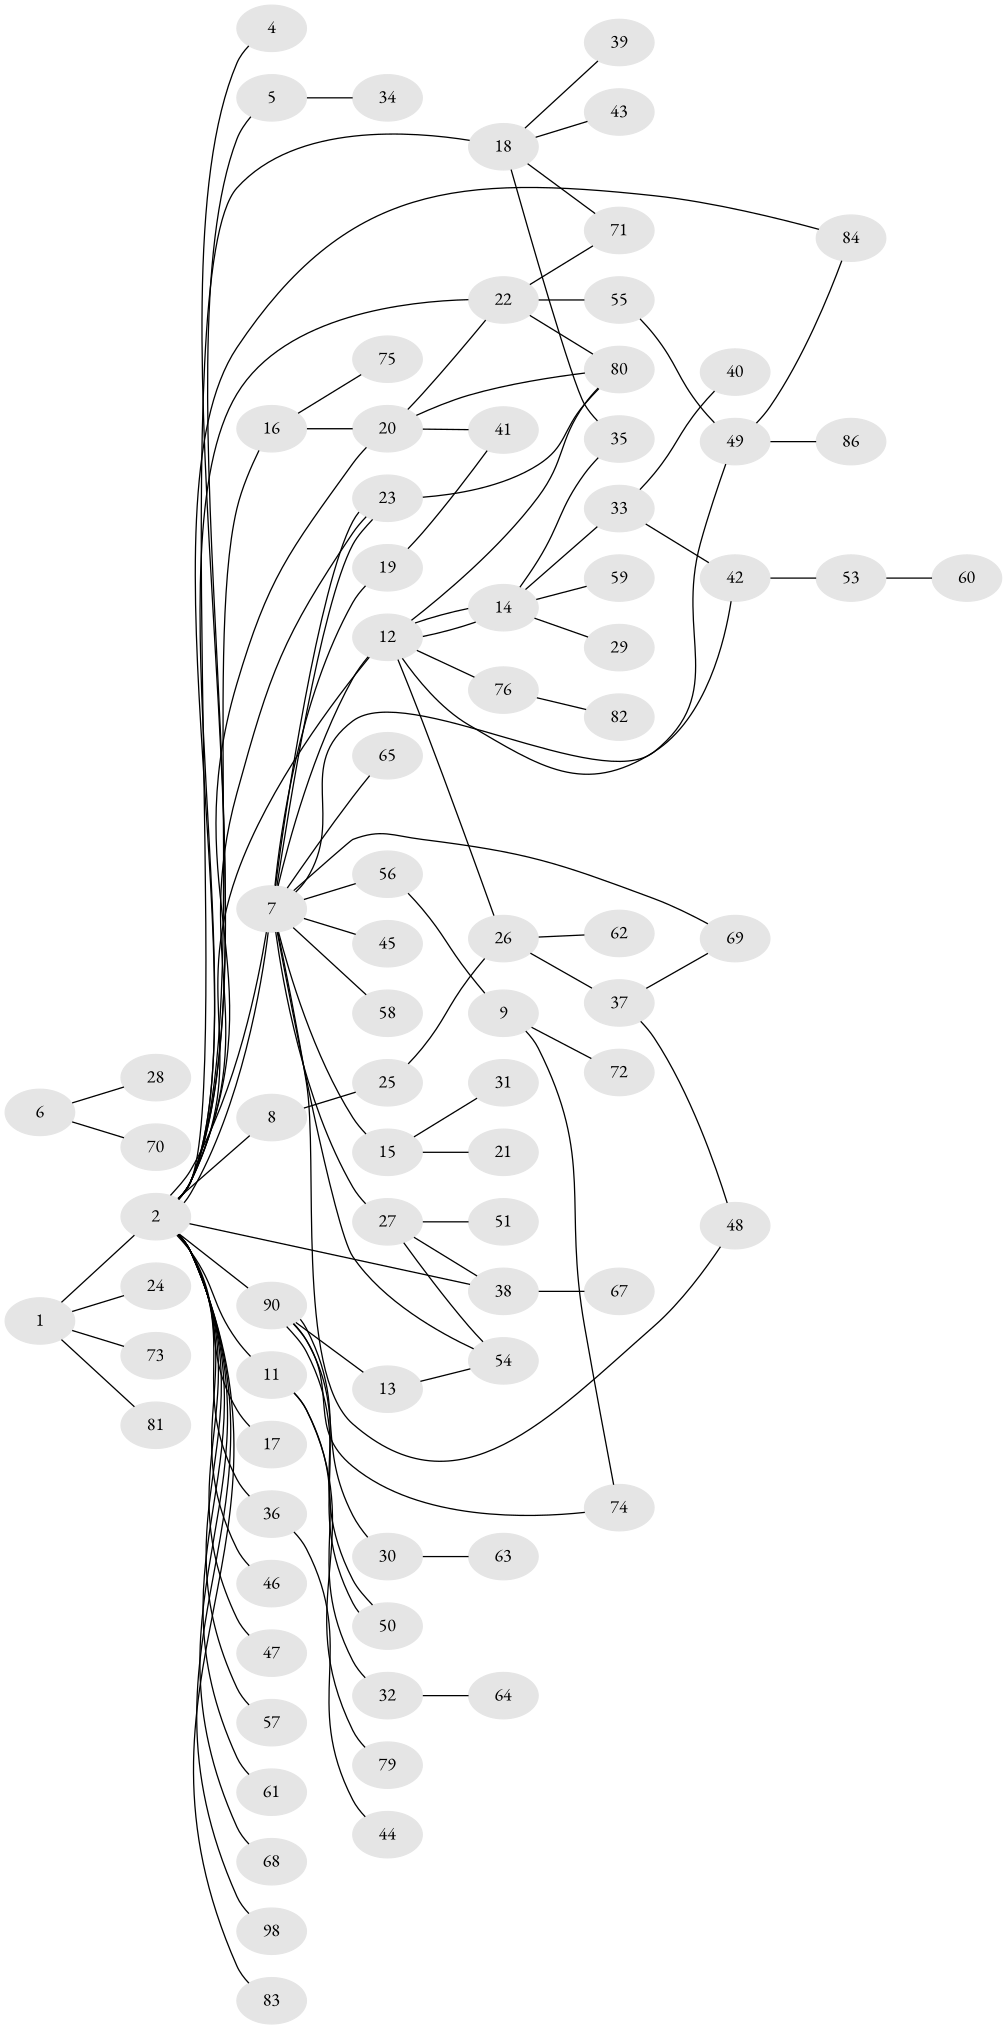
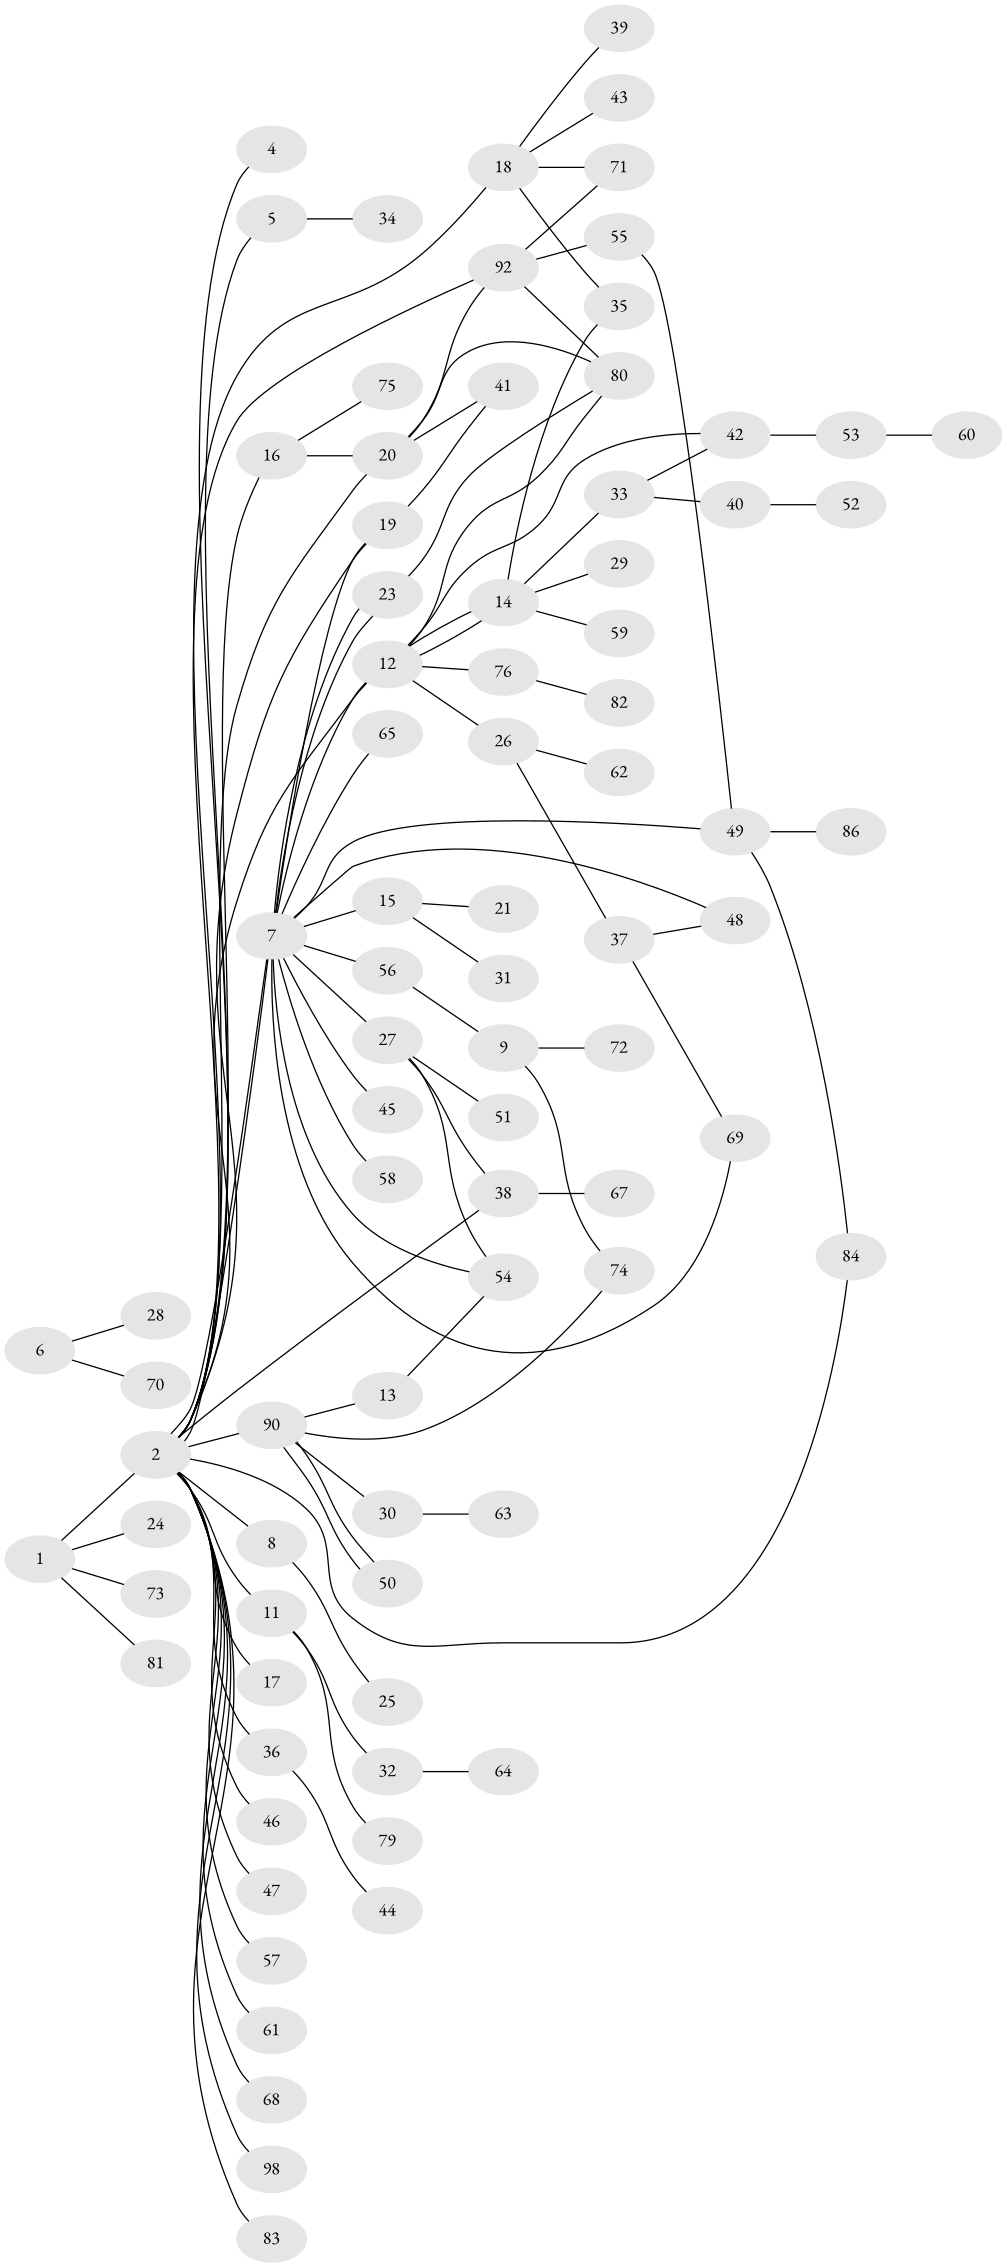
node "22": label "22" -> "92"
node "52": added
edge "23" -- "2": now "19" -- "2"
edge "26" -- "25": removed
